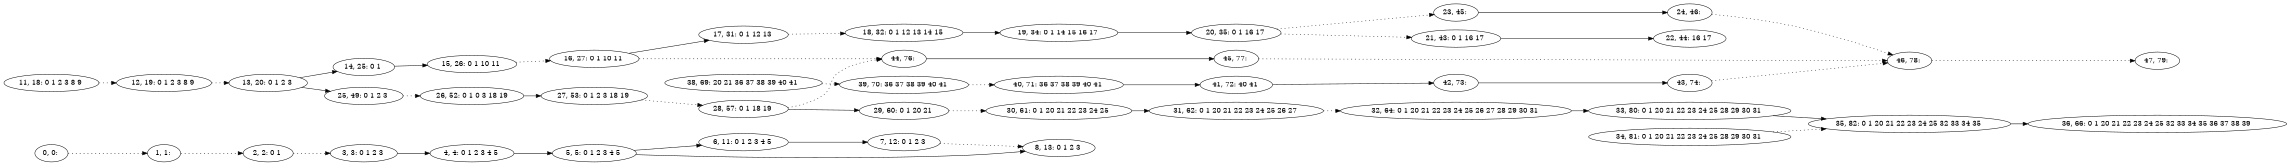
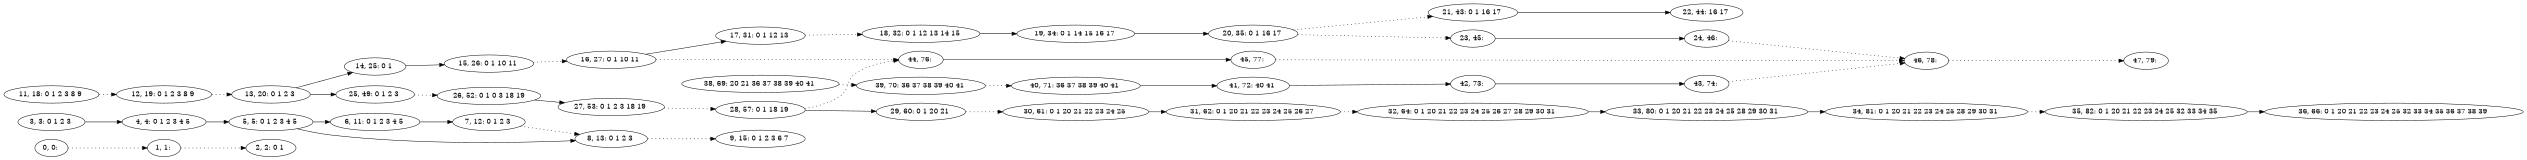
edge "33, 80: 0 1 20 21 22 23 24 25 28 29 30 31" -> "35, 82: 0 1 20 21 22 23 24 25 32 33 34 35": now "33, 80: 0 1 20 21 22 23 24 25 28 29 30 31" -> "34, 81: 0 1 20 21 22 23 24 25 28 29 30 31"
node "9, 15: 0 1 2 3 6 7": added
edge "2, 2: 0 1" -> "3, 3: 0 1 2 3": removed
